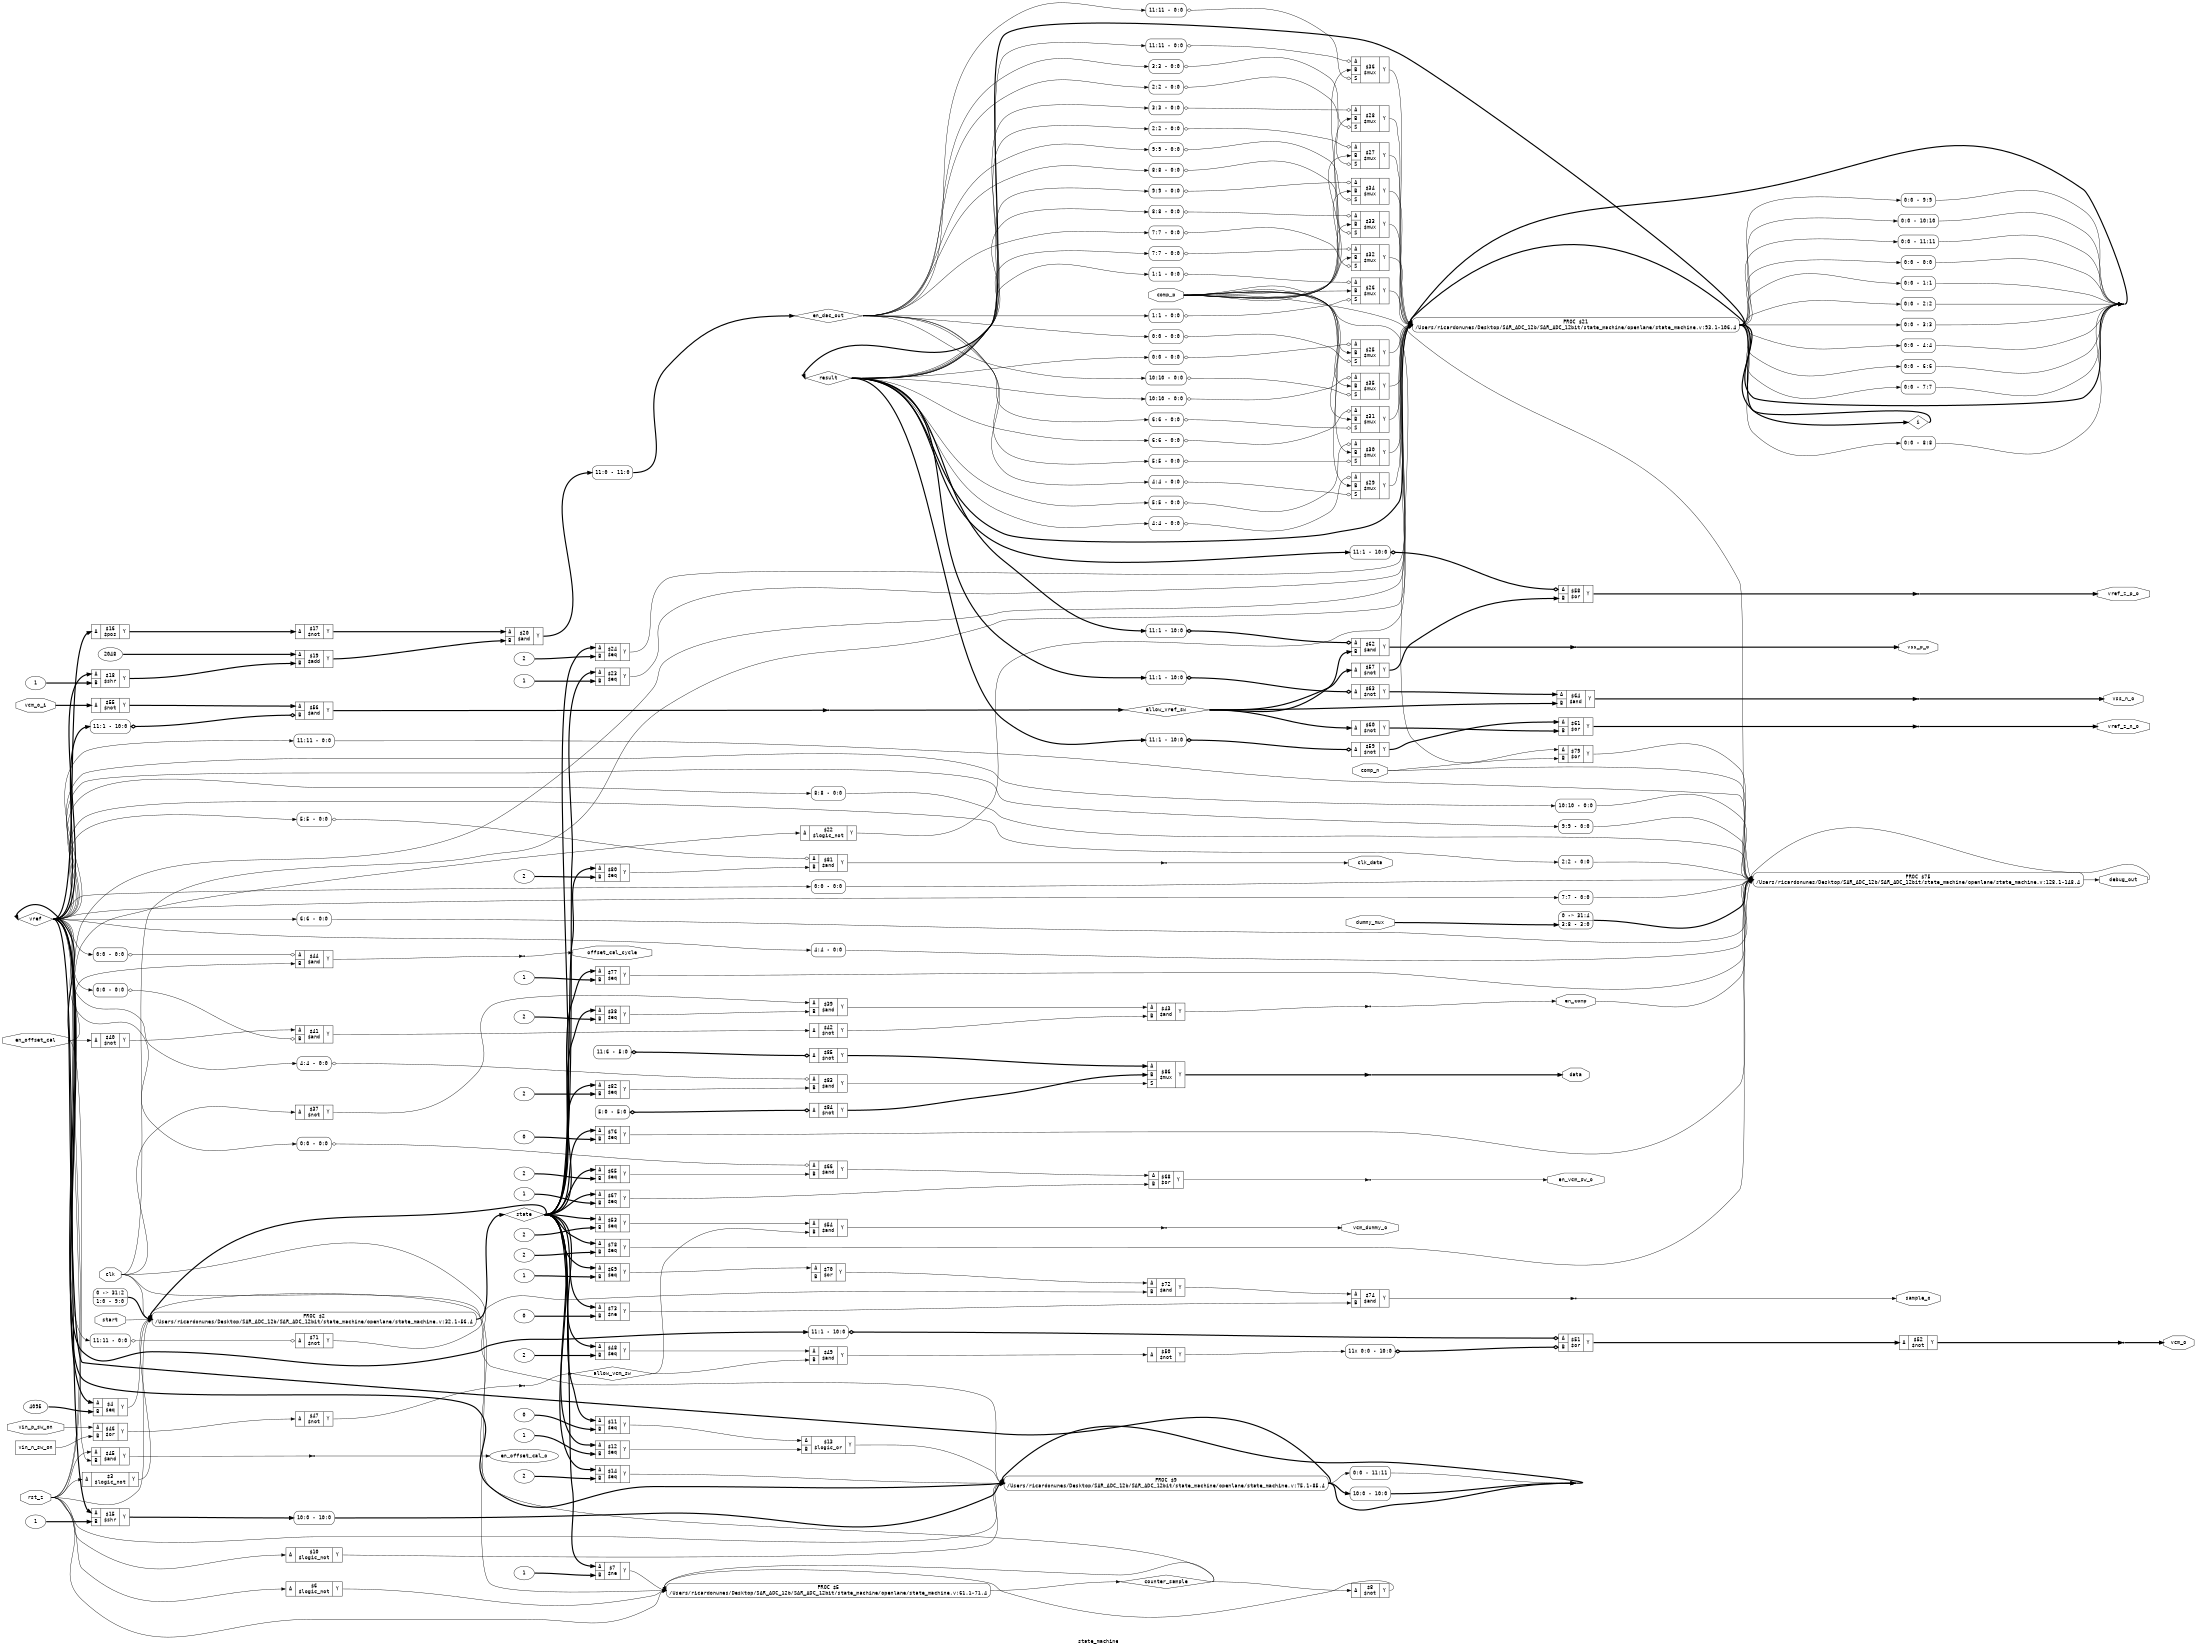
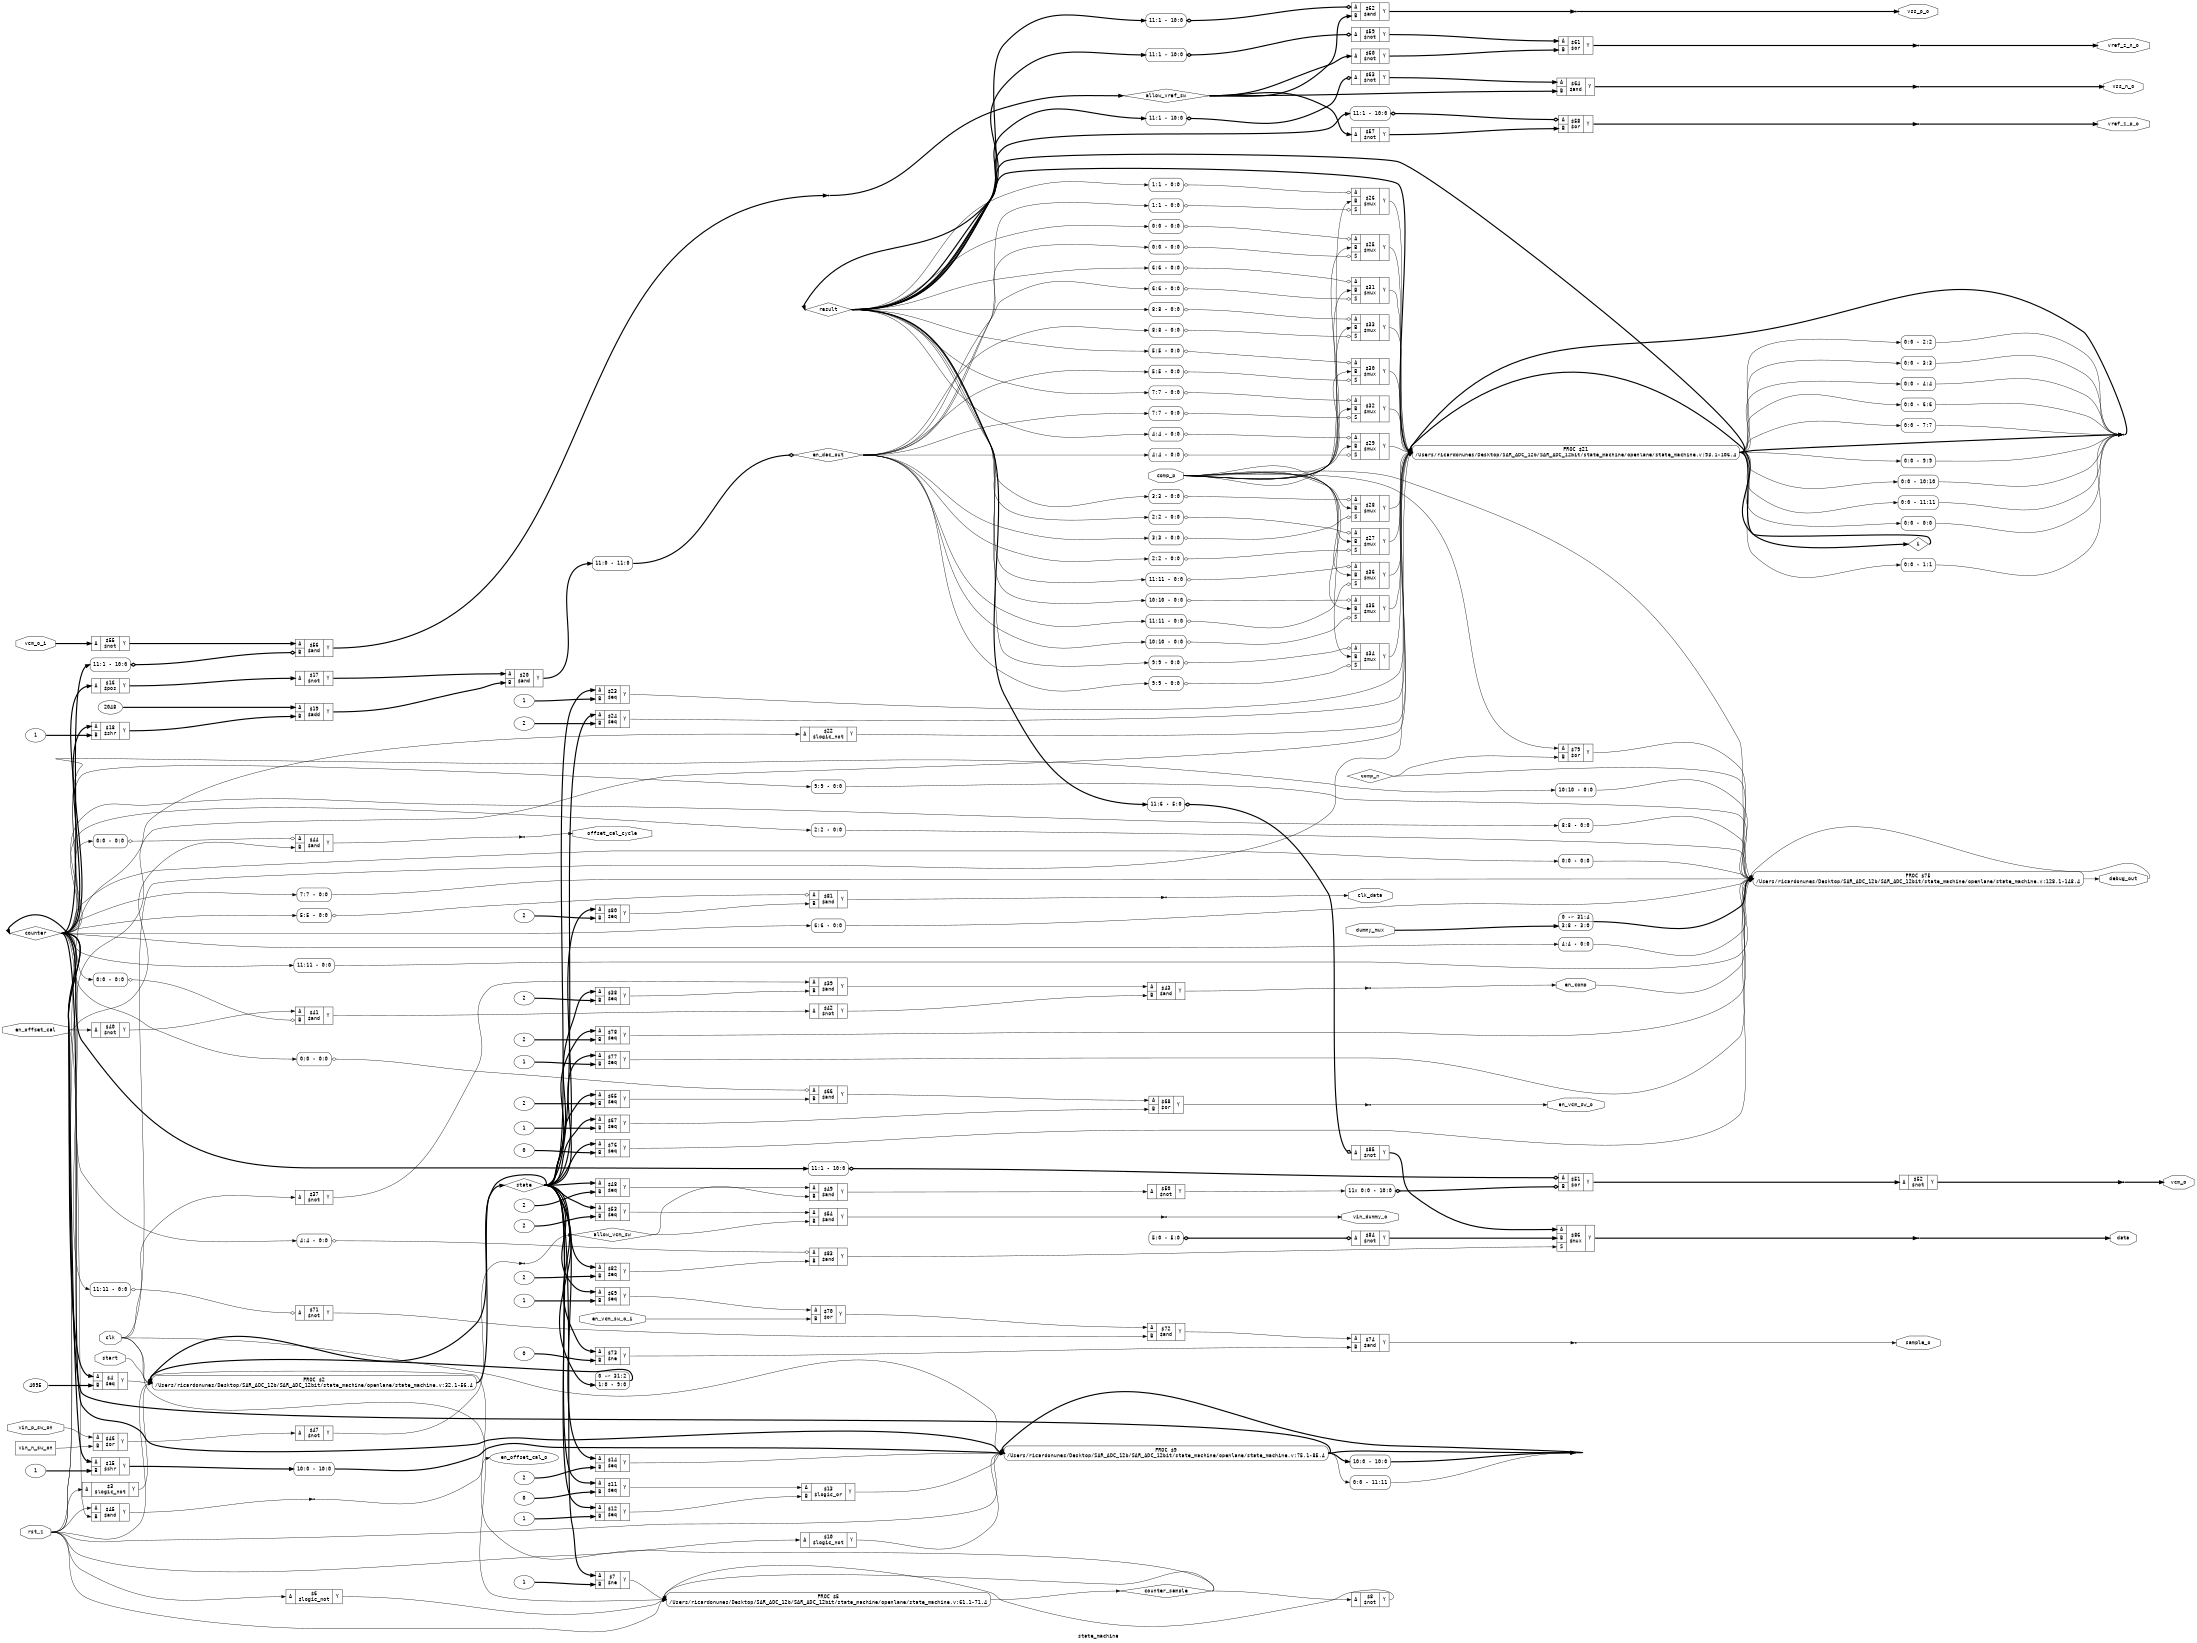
edge "11:0 - 11:0" -> "en_dac_out": arrowhead normal -> odiamond
node "0:0 - 8:8": removed
edge "result" -> "11:6 - 5:0": added
node "comp_n": shape octagon -> diamond
node "vref": label "vref" -> "counter"
node "vcm_dummy_o": label "vcm_dummy_o" -> "vin_dummy_o"
edge "state" -> "0 -> 31:2": added
node "en_vcm_sw_o_i": added
